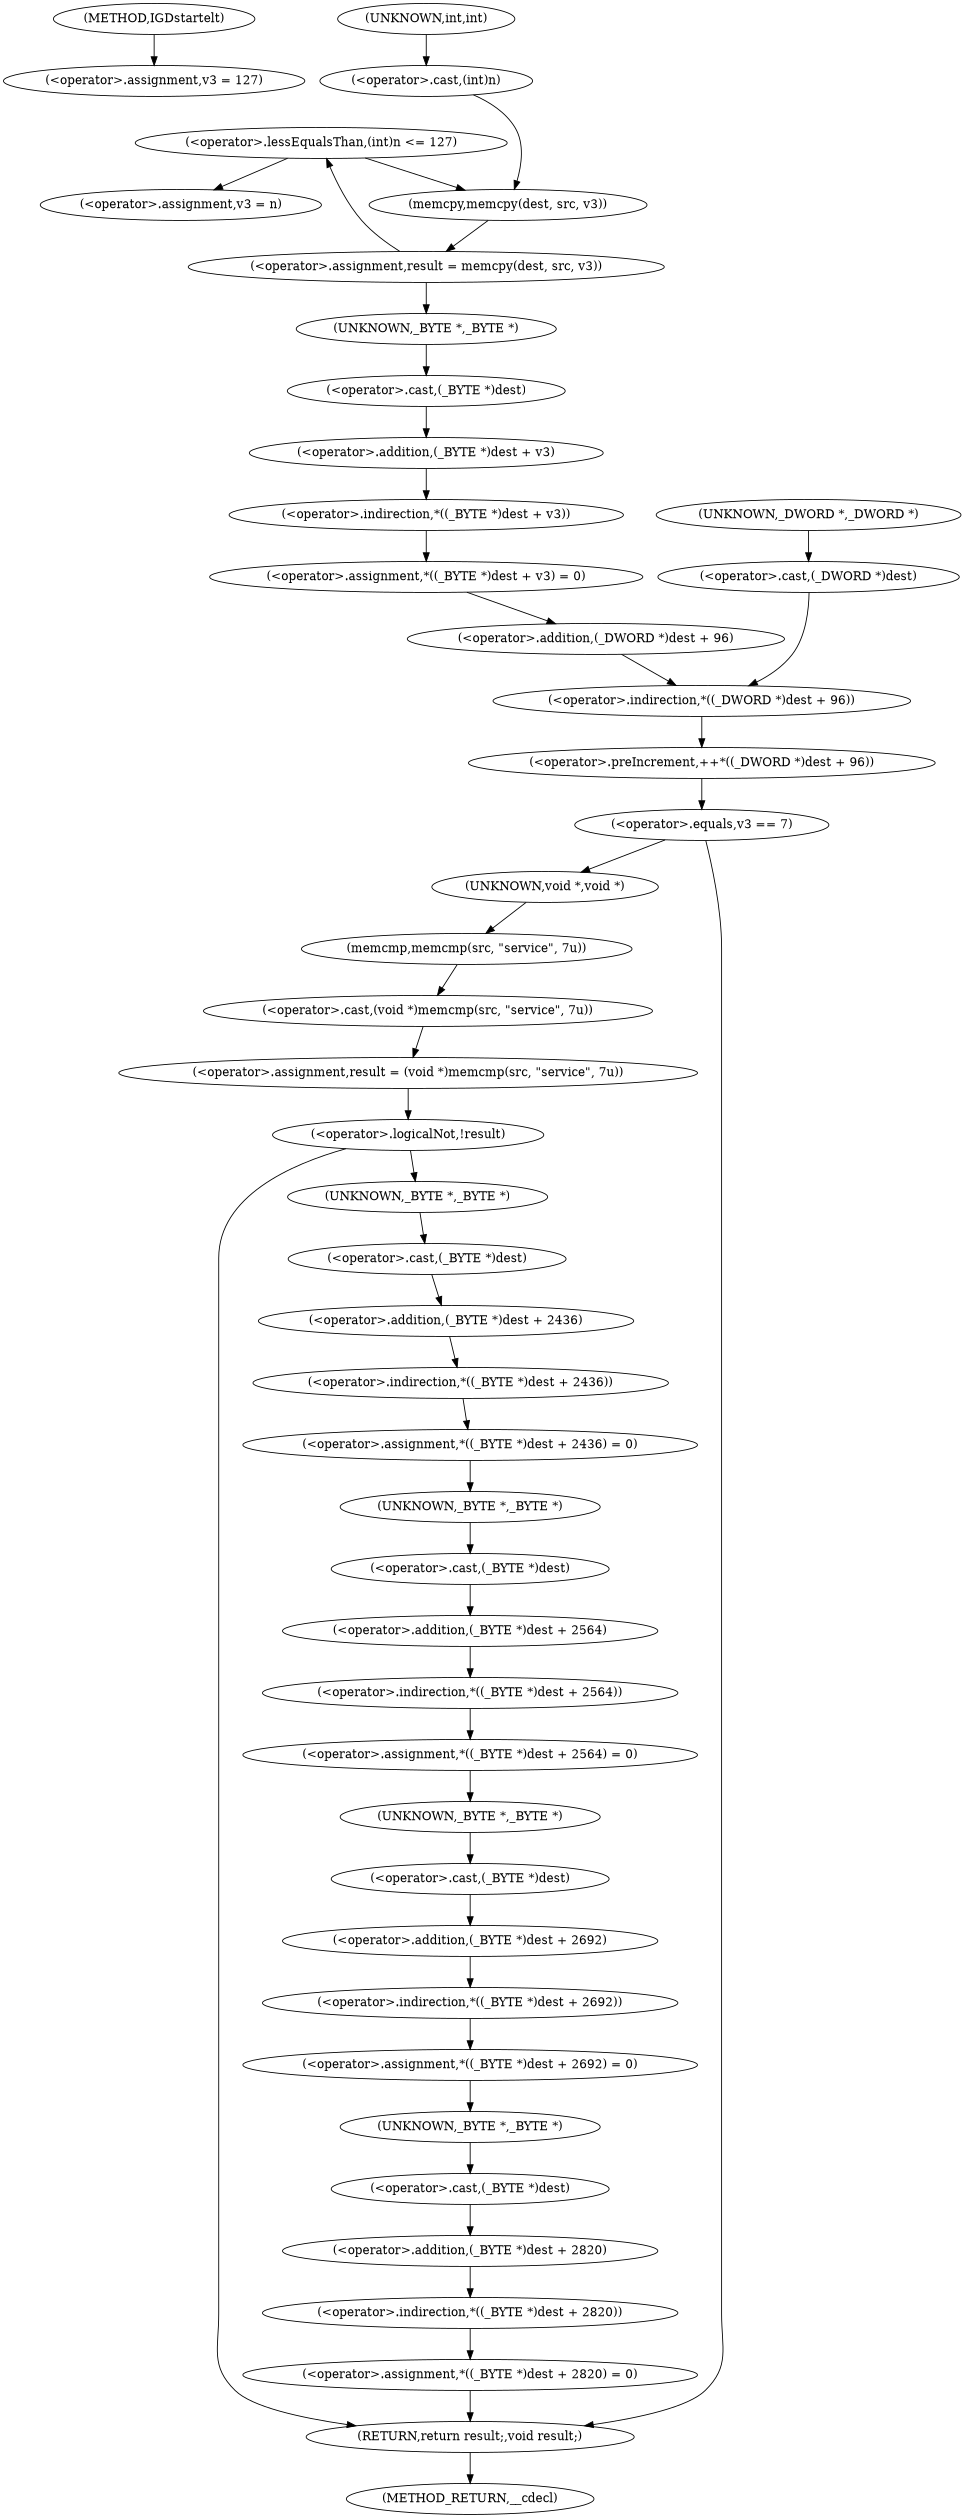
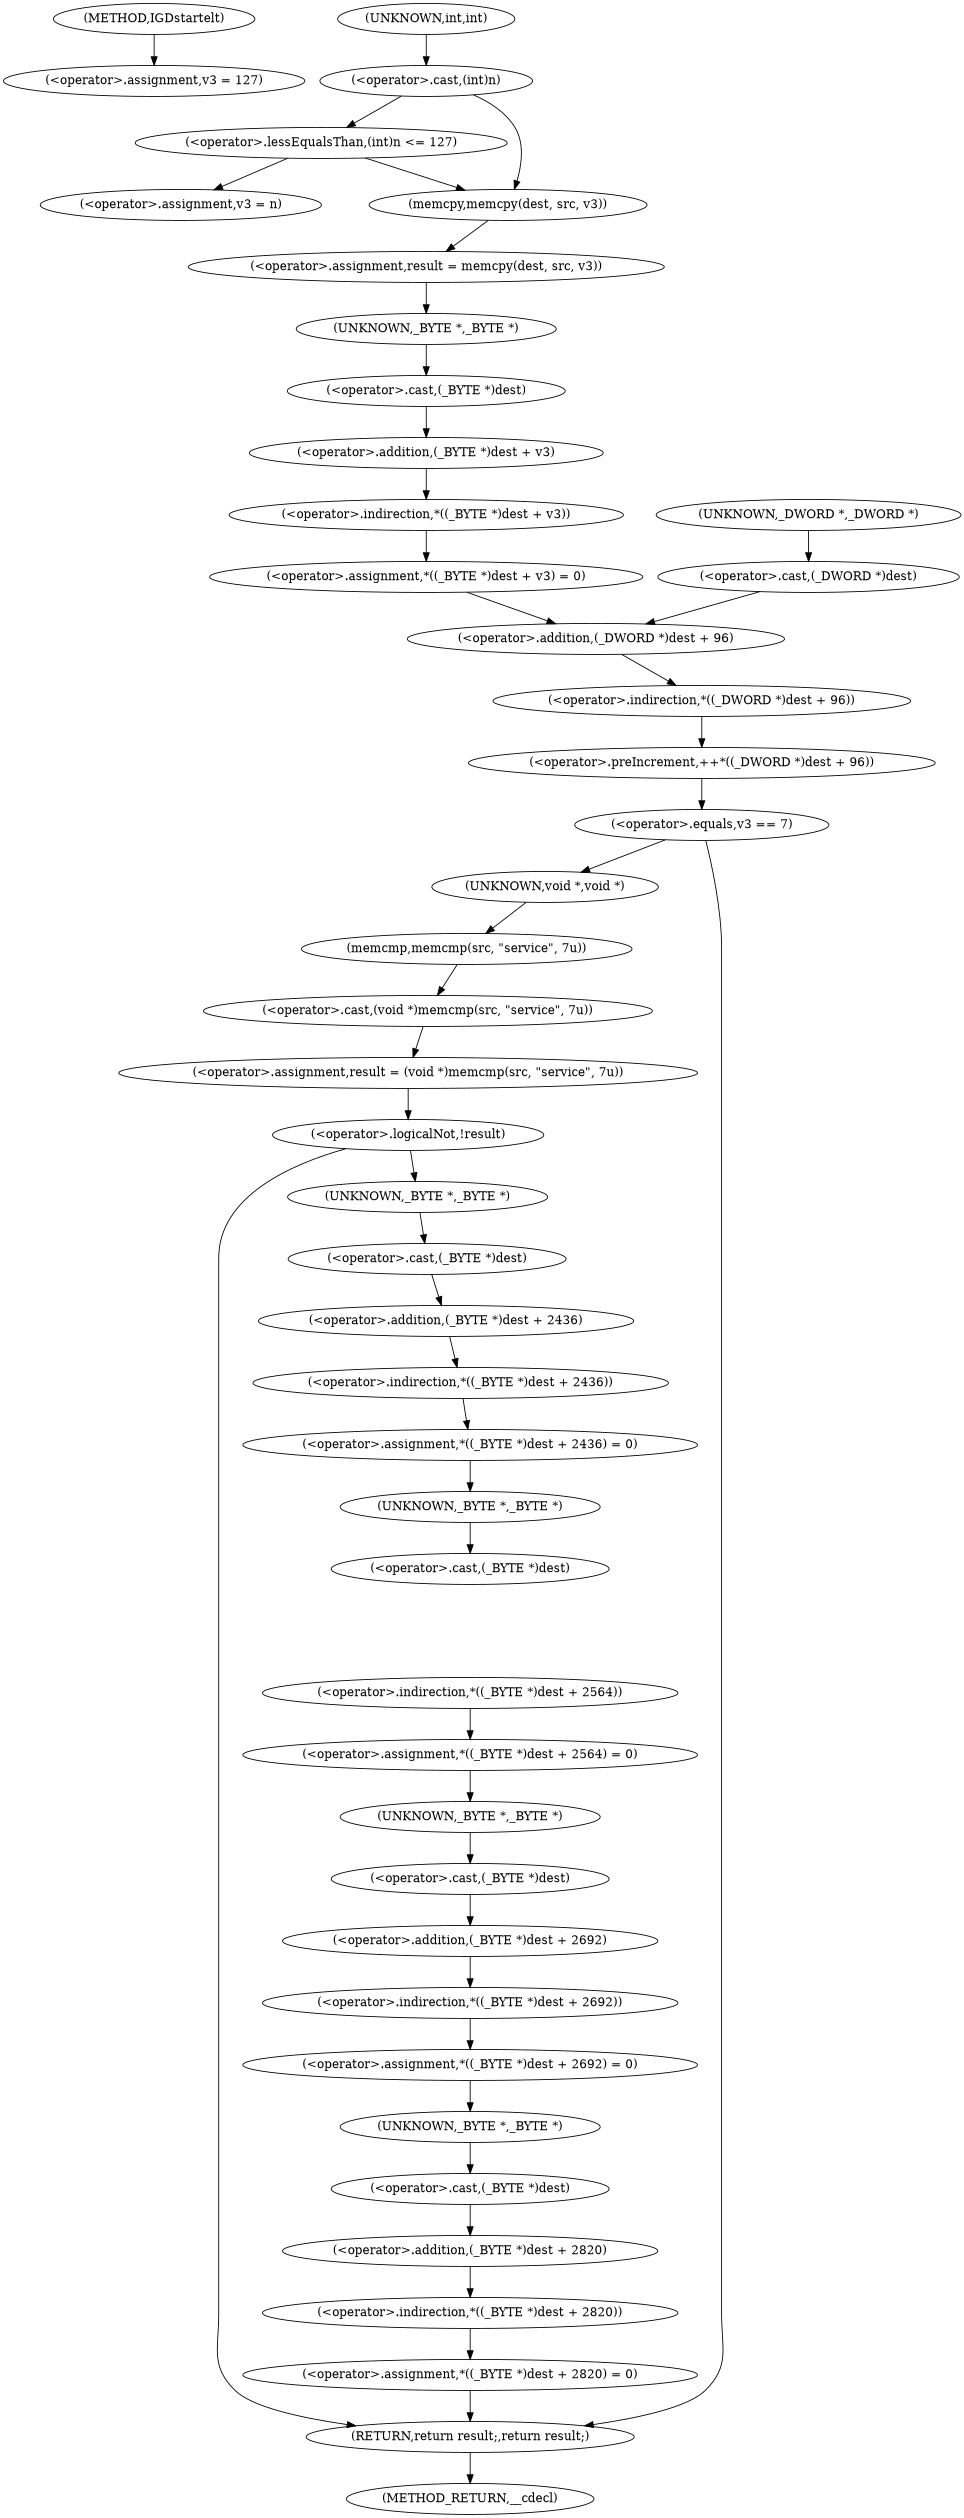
edge "(<operator>.assignment,result = memcpy(dest, src, v3))" -> "(<operator>.lessEqualsThan,(int)n <= 127)": now "(<operator>.cast,(int)n)" -> "(<operator>.lessEqualsThan,(int)n <= 127)"
edge "(<operator>.cast,(_DWORD *)dest)" -> "(<operator>.indirection,*((_DWORD *)dest + 96))": now "(<operator>.cast,(_DWORD *)dest)" -> "(<operator>.addition,(_DWORD *)dest + 96)"
node "(<operator>.addition,(_BYTE *)dest + 2564)": removed
node "(RETURN,return result;,void result;)": label "(RETURN,return result;,void result;)" -> "(RETURN,return result;,return result;)"
